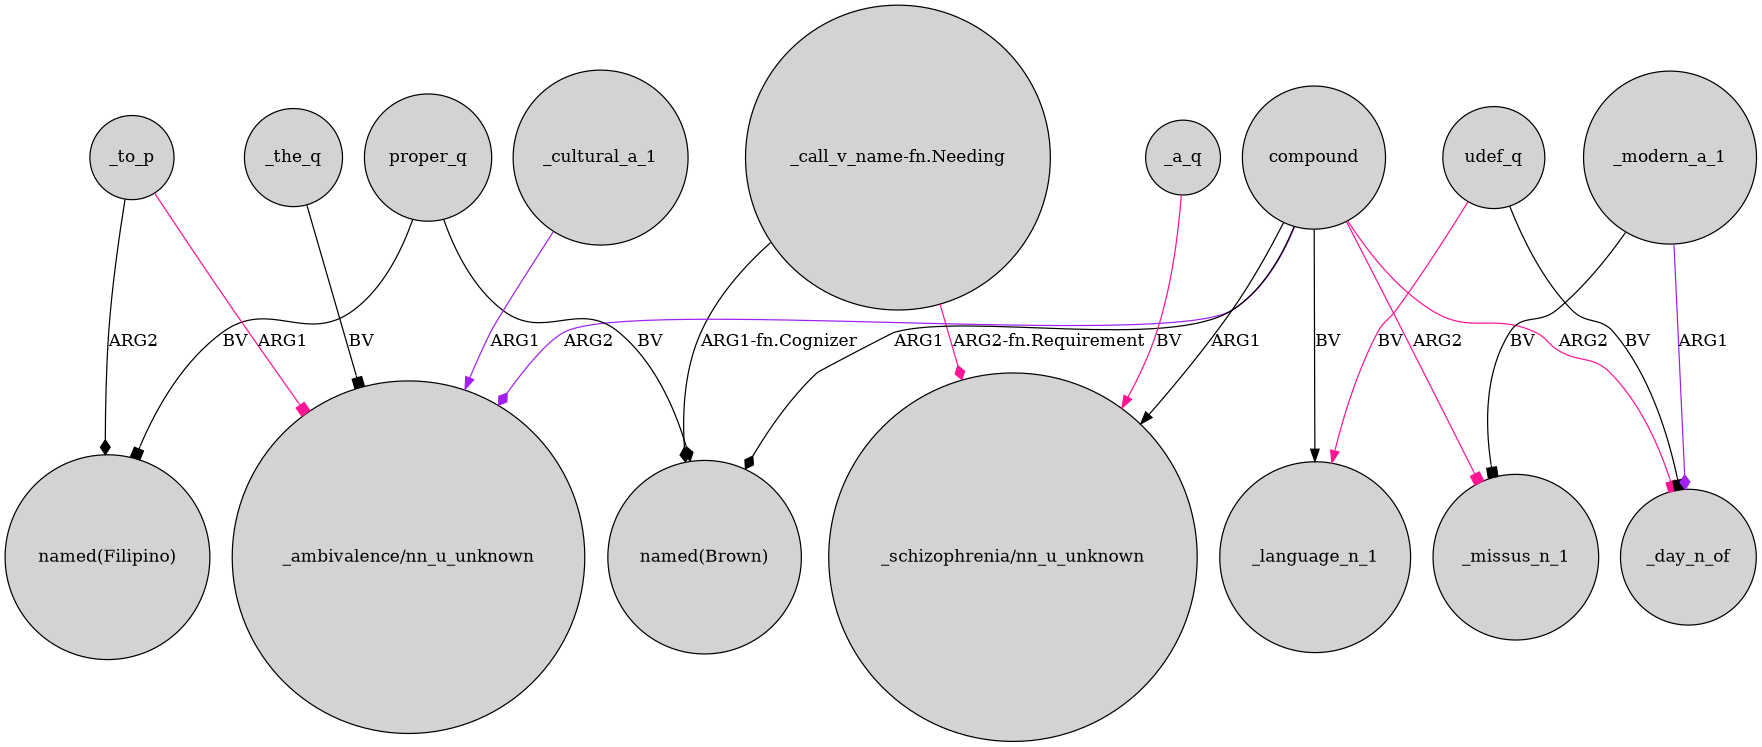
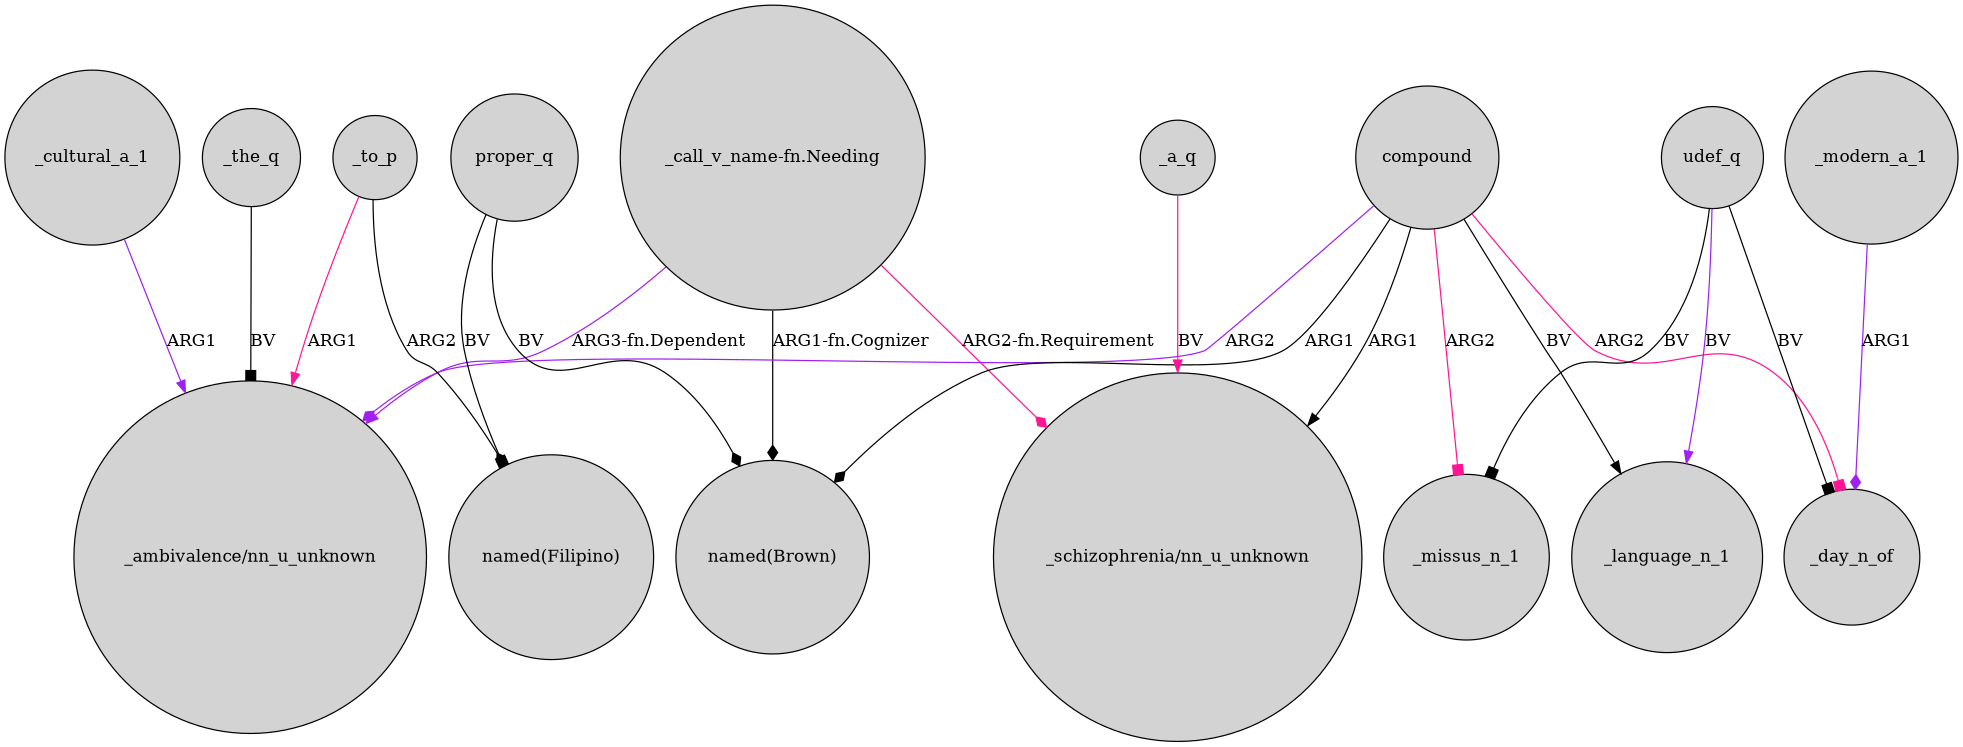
edge "_to_p" -> "_ambivalence/nn_u_unknown": arrowhead box -> normal
edge "udef_q" -> "_language_n_1": color deeppink -> purple
edge "_modern_a_1" -> "_missus_n_1": now "udef_q" -> "_missus_n_1"
edge "_call_v_name-fn.Needing" -> "_ambivalence/nn_u_unknown": added, label "ARG3-fn.Dependent"
